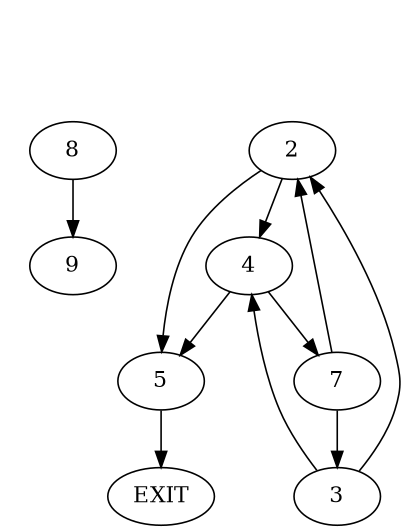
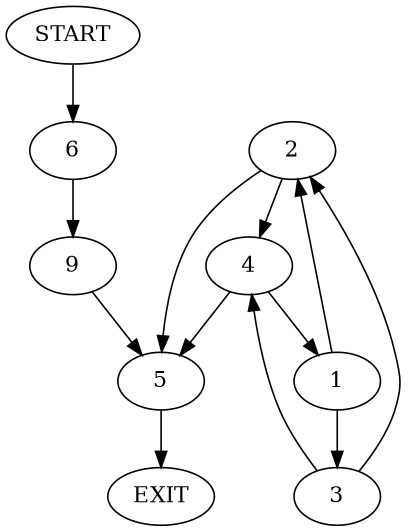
node "START": added
node "8": label "8" -> "6"
edge "9" -> "5": added
node "7": label "7" -> "1"
